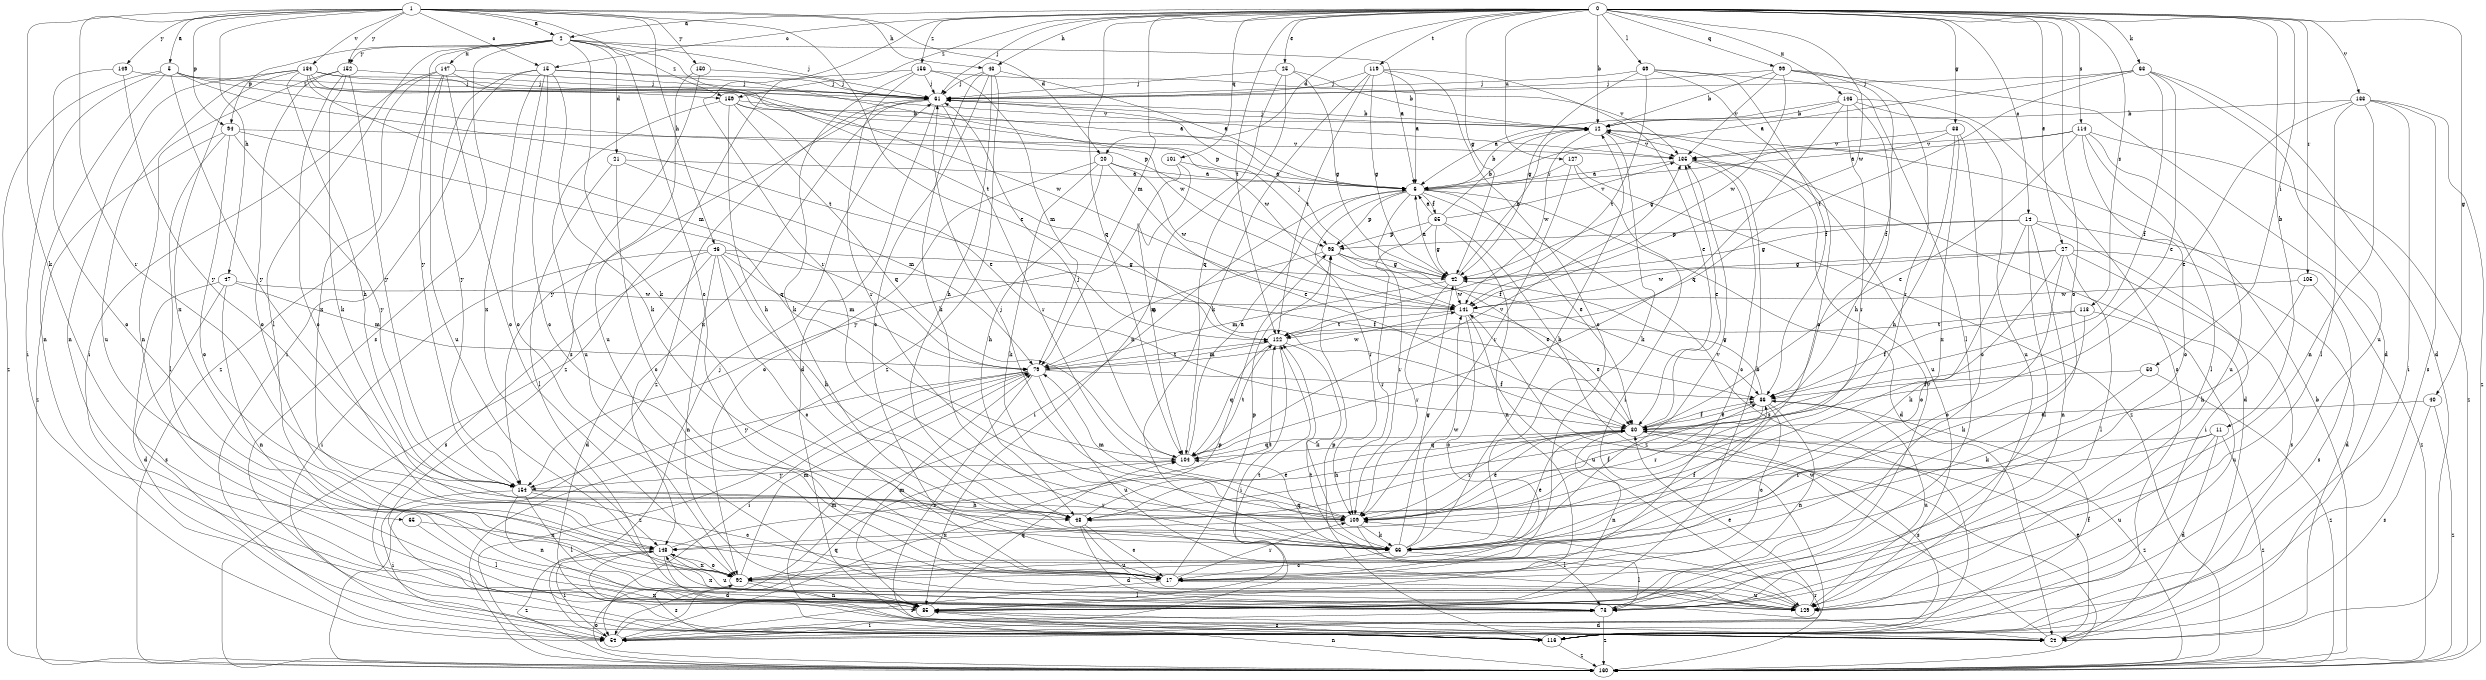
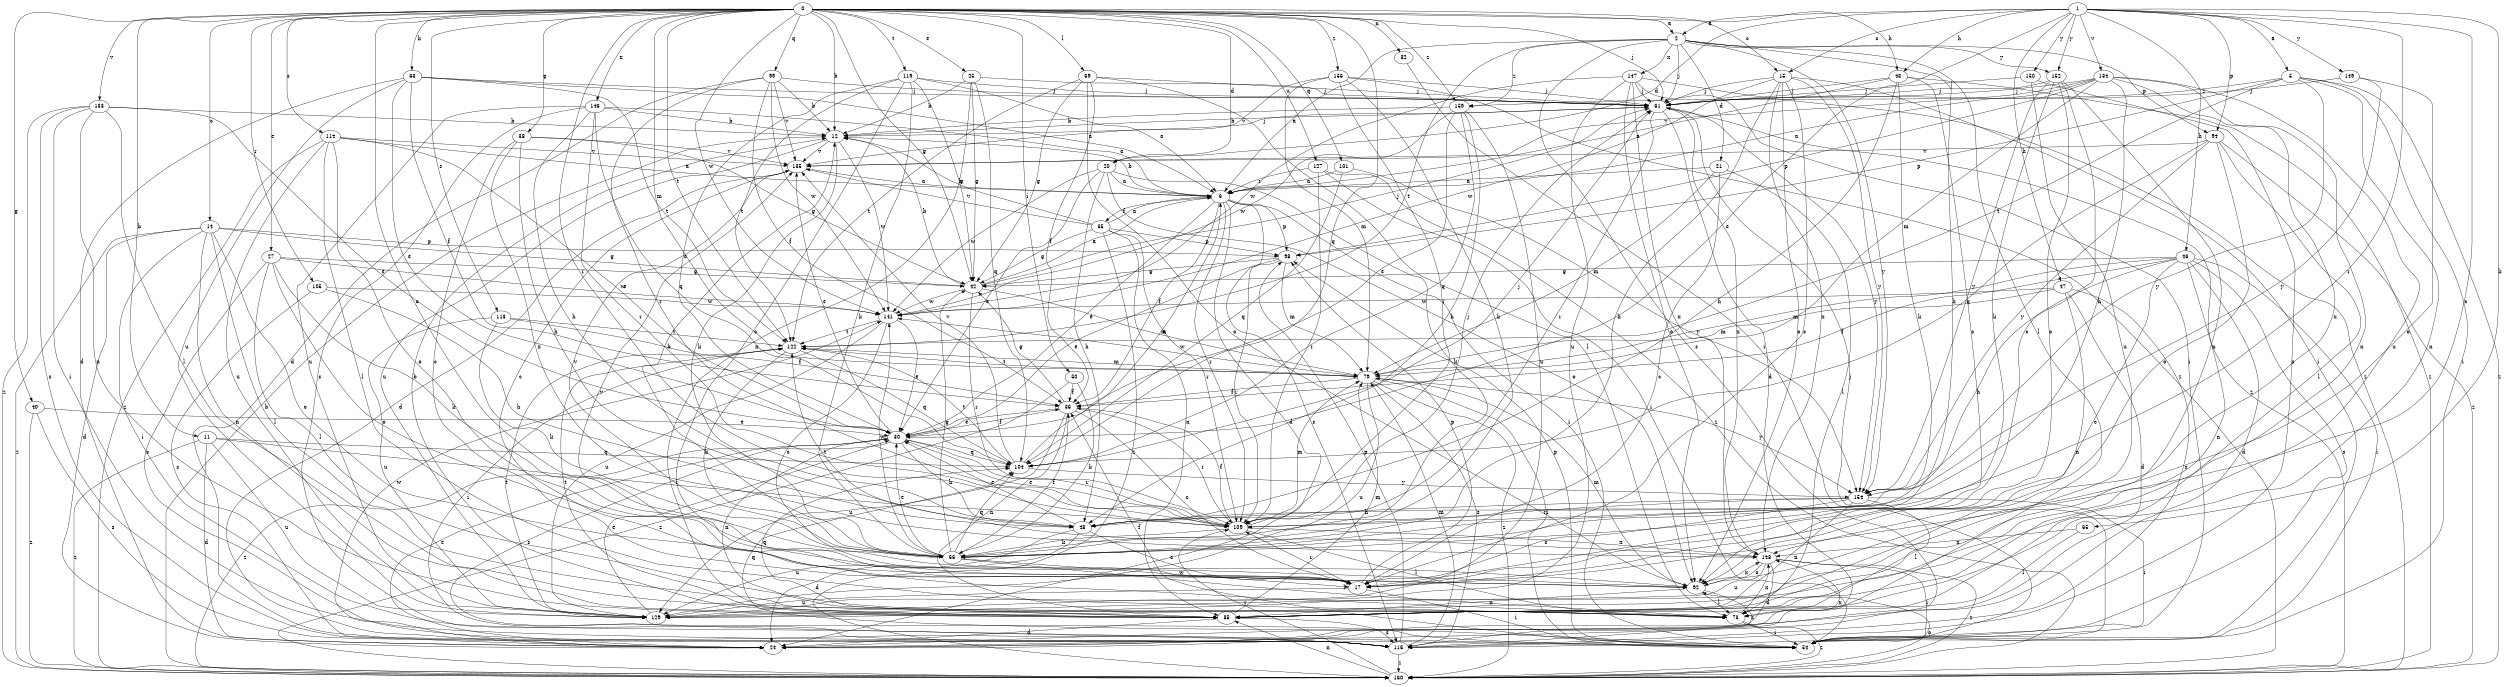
node "82": added
edge "27" -> "24": now "14" -> "24"
edge "66" -> "17": label "c" -> "w"
